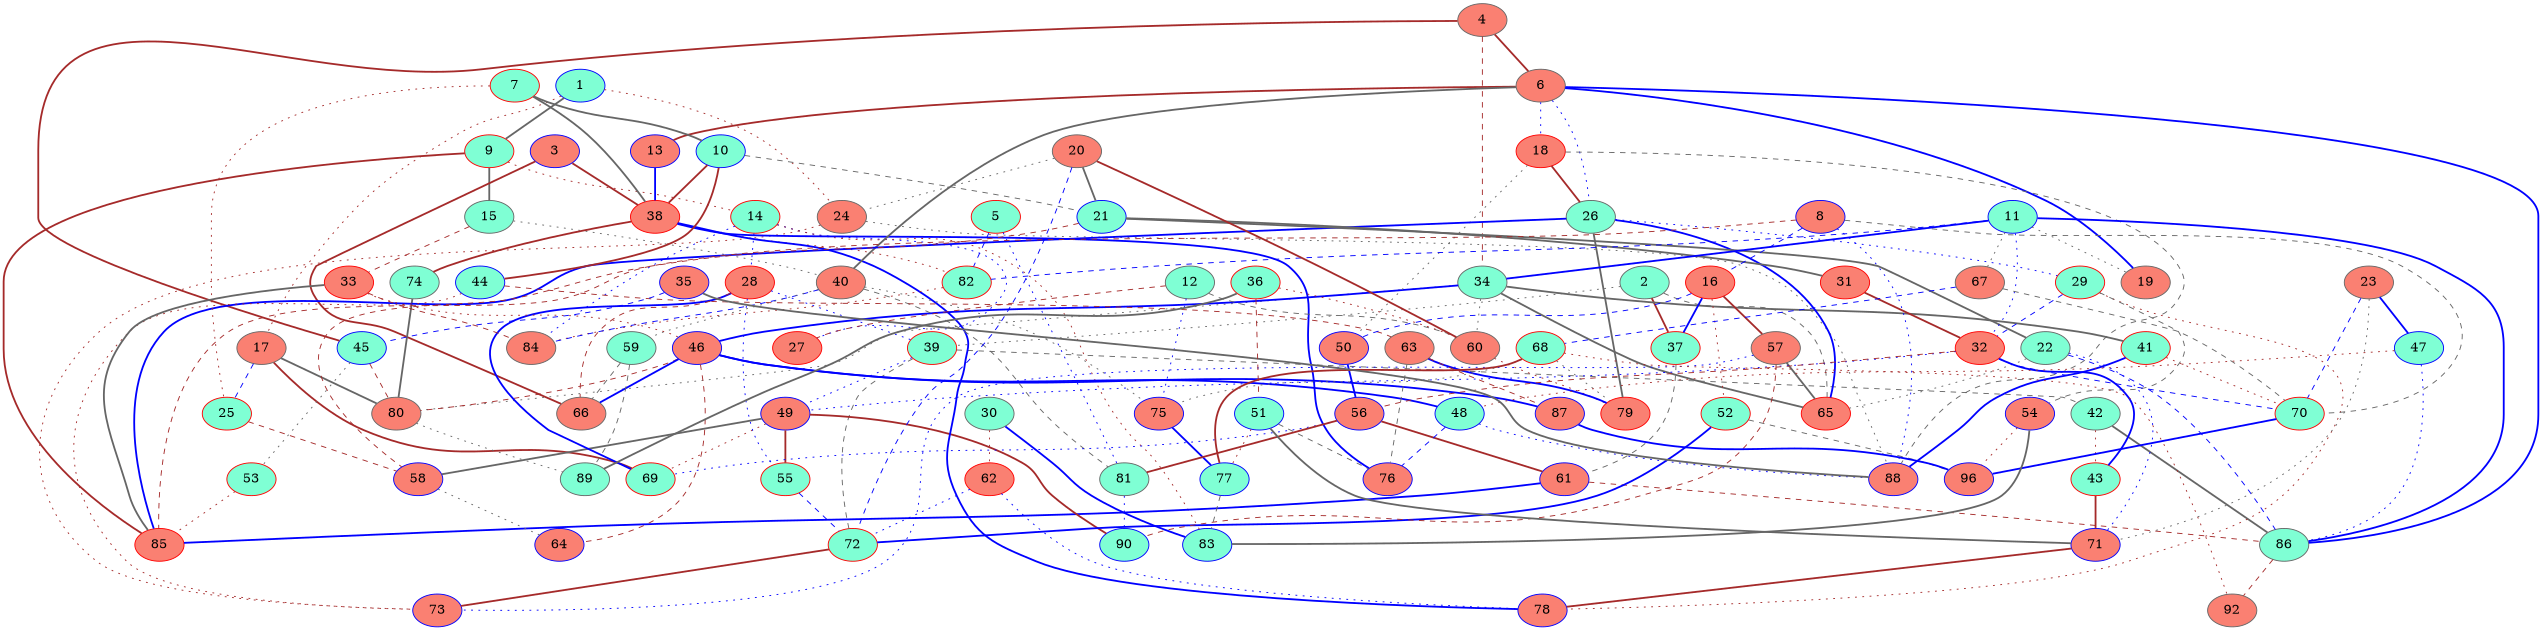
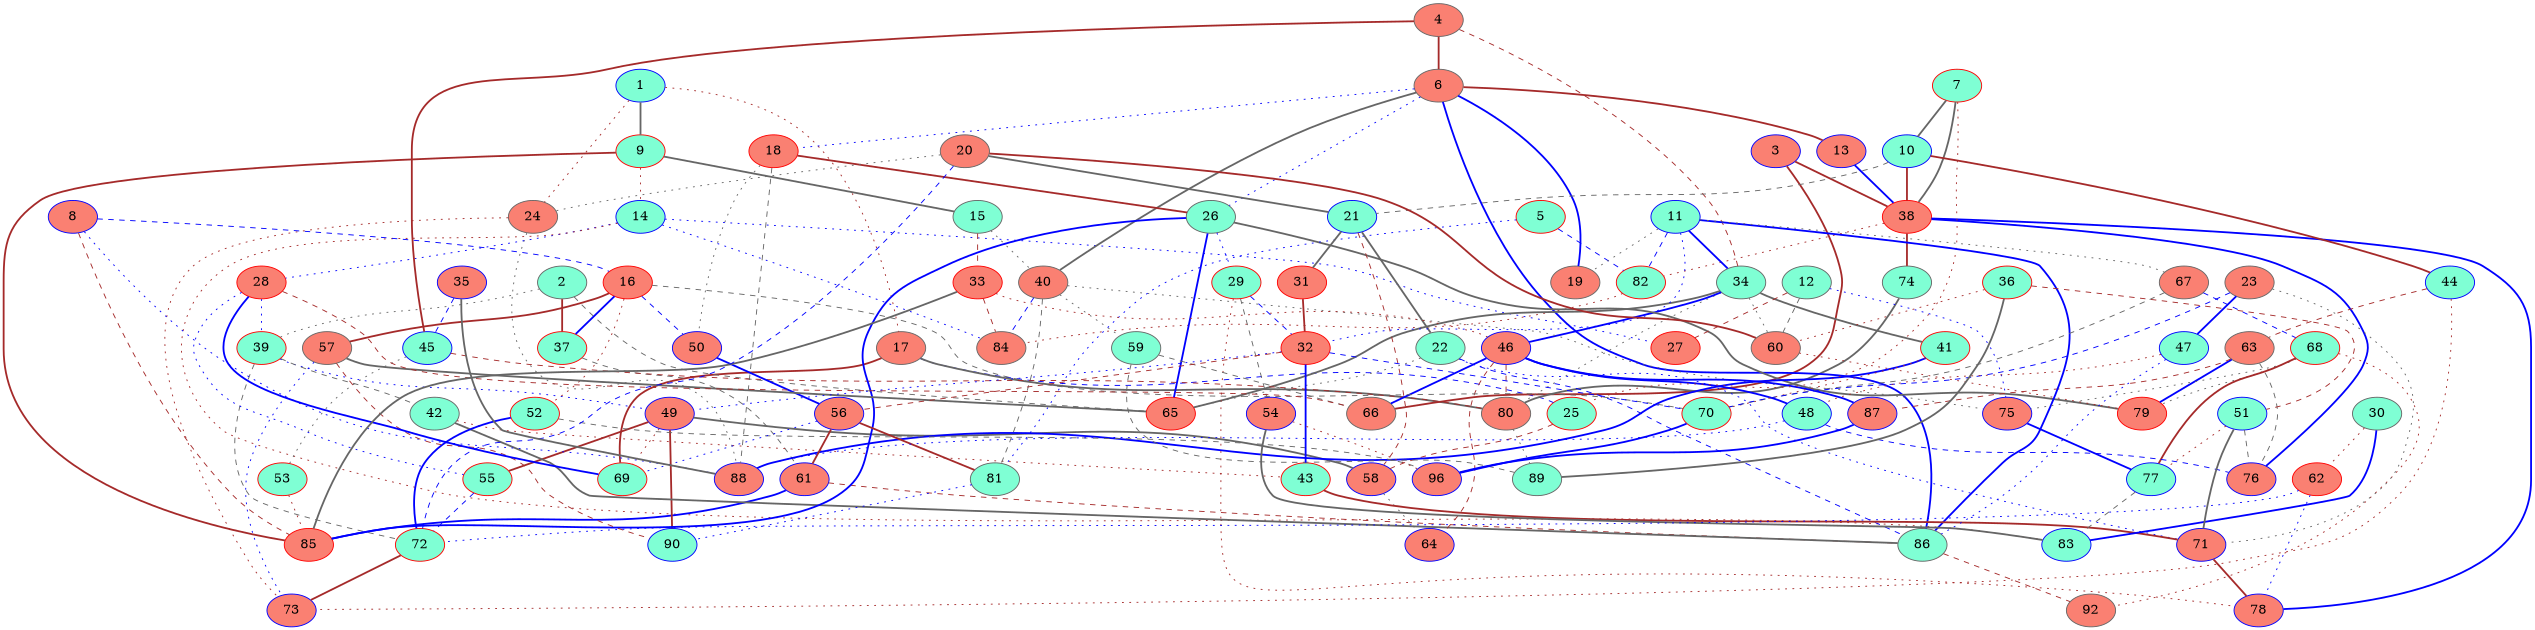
node "14": color red -> blue
edge "8" -- "70": now "16" -- "70"
